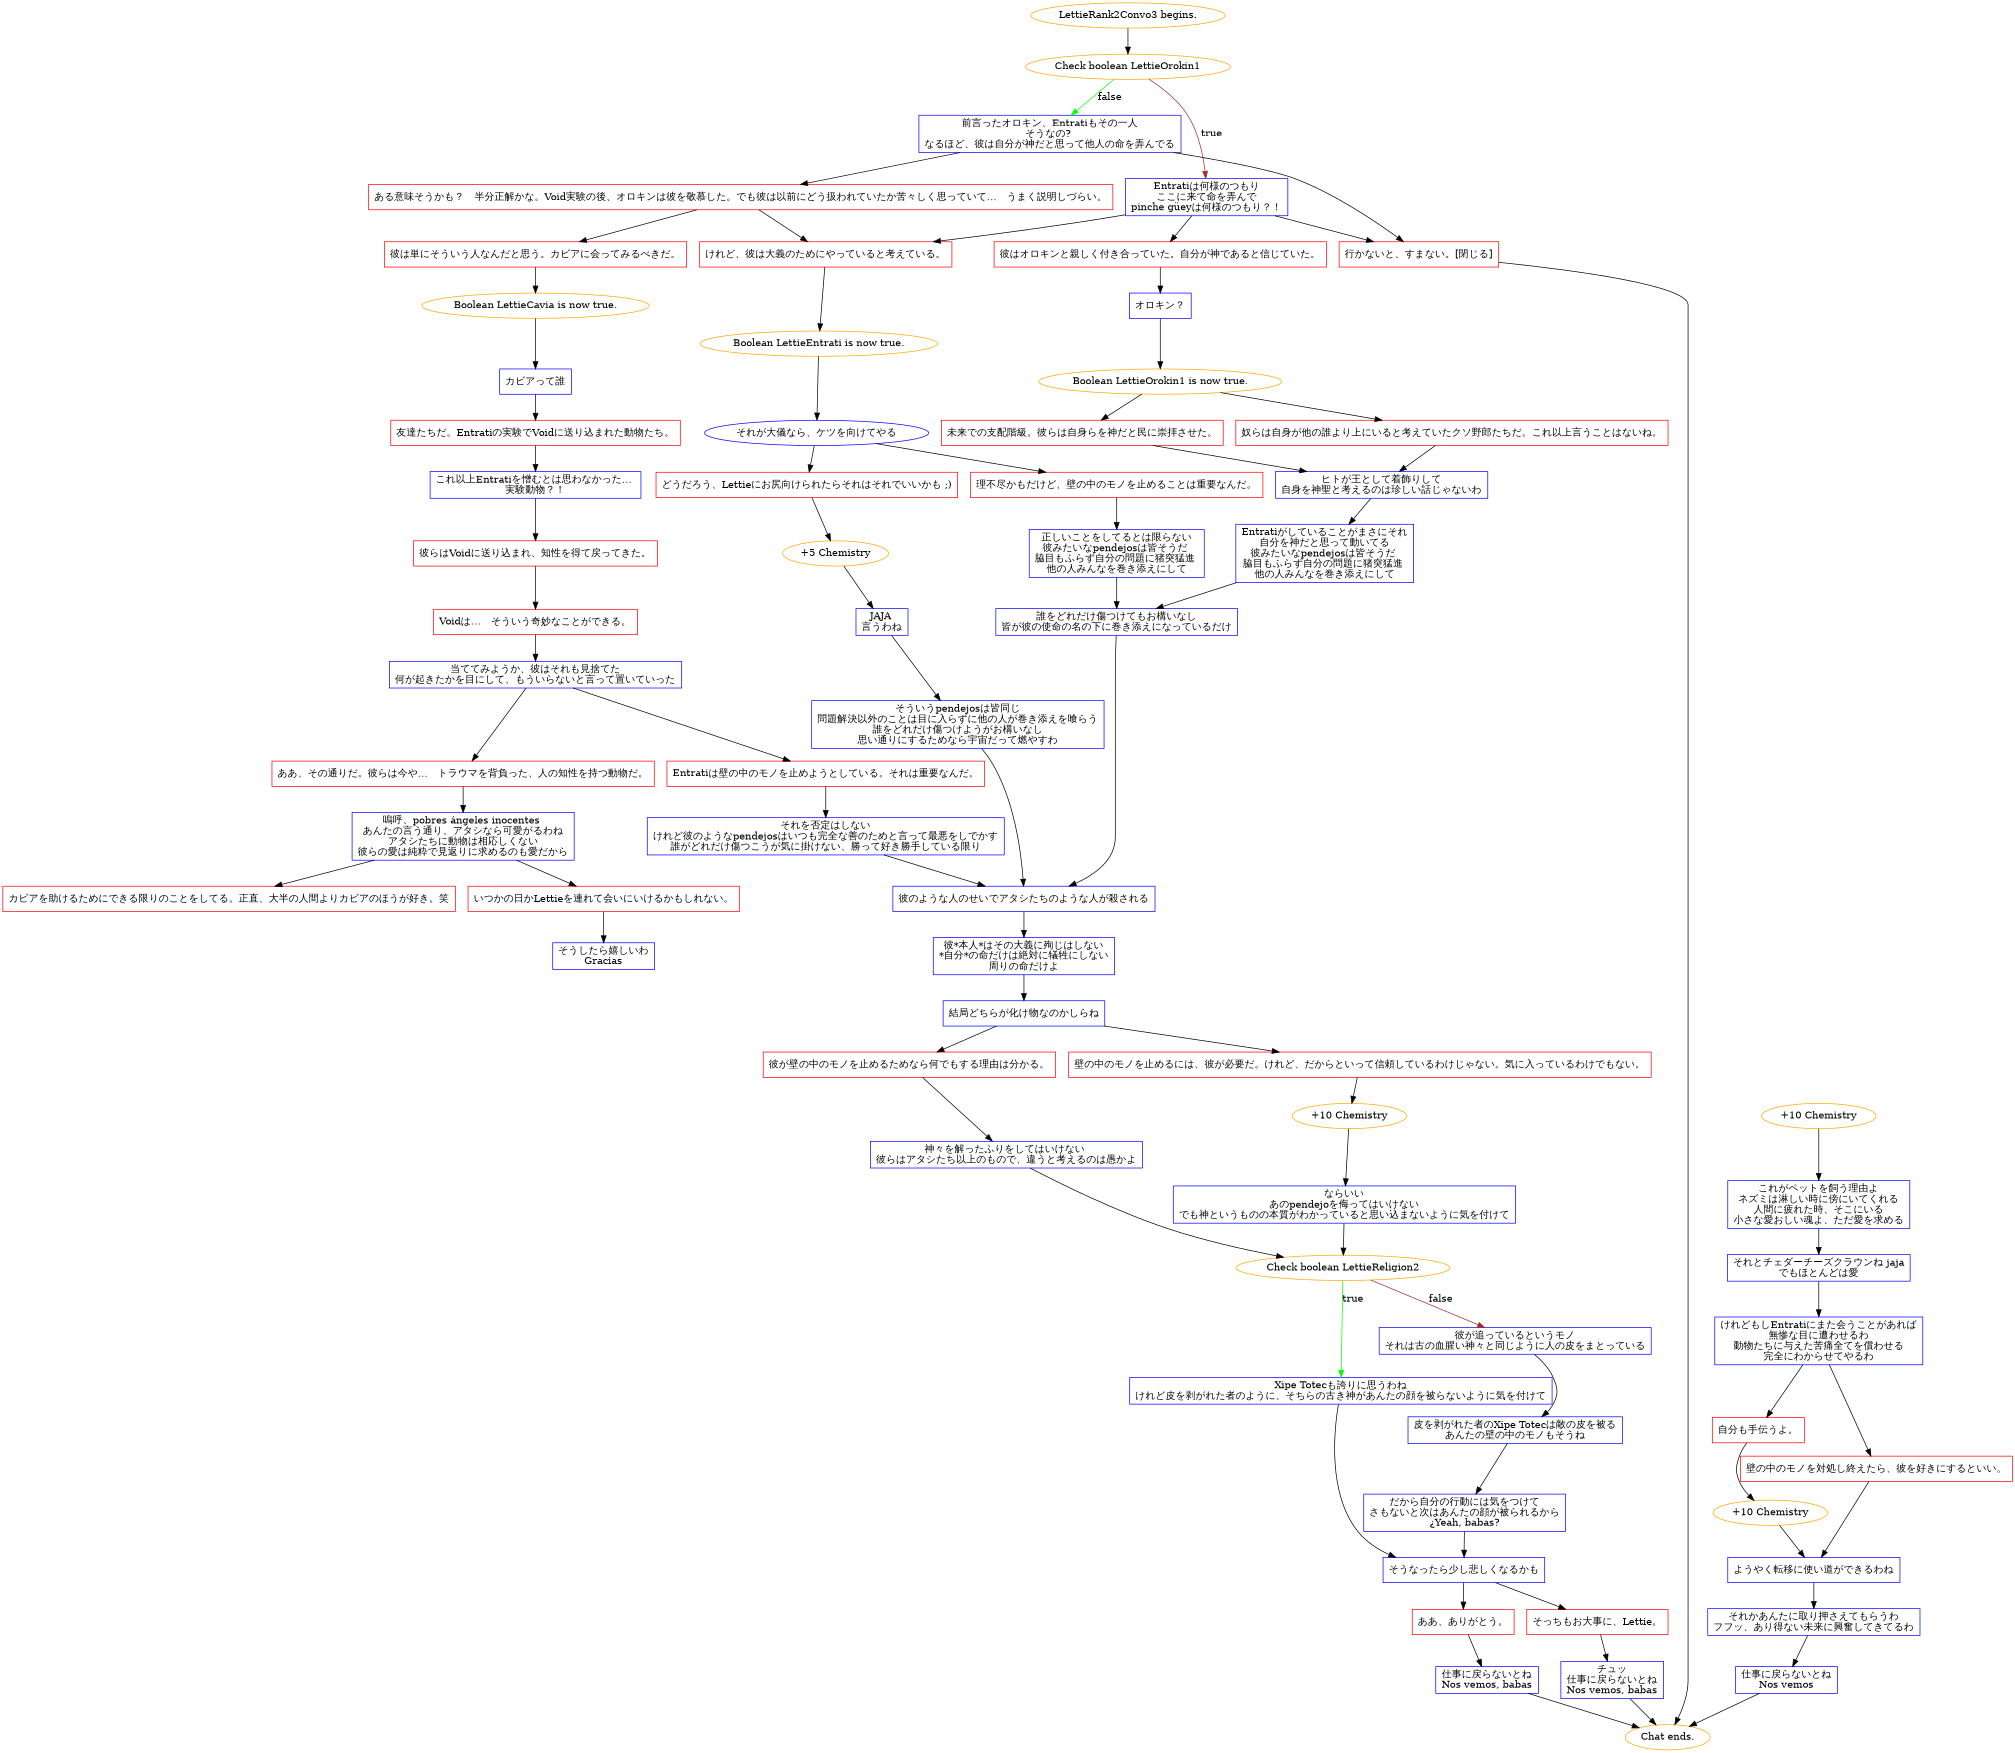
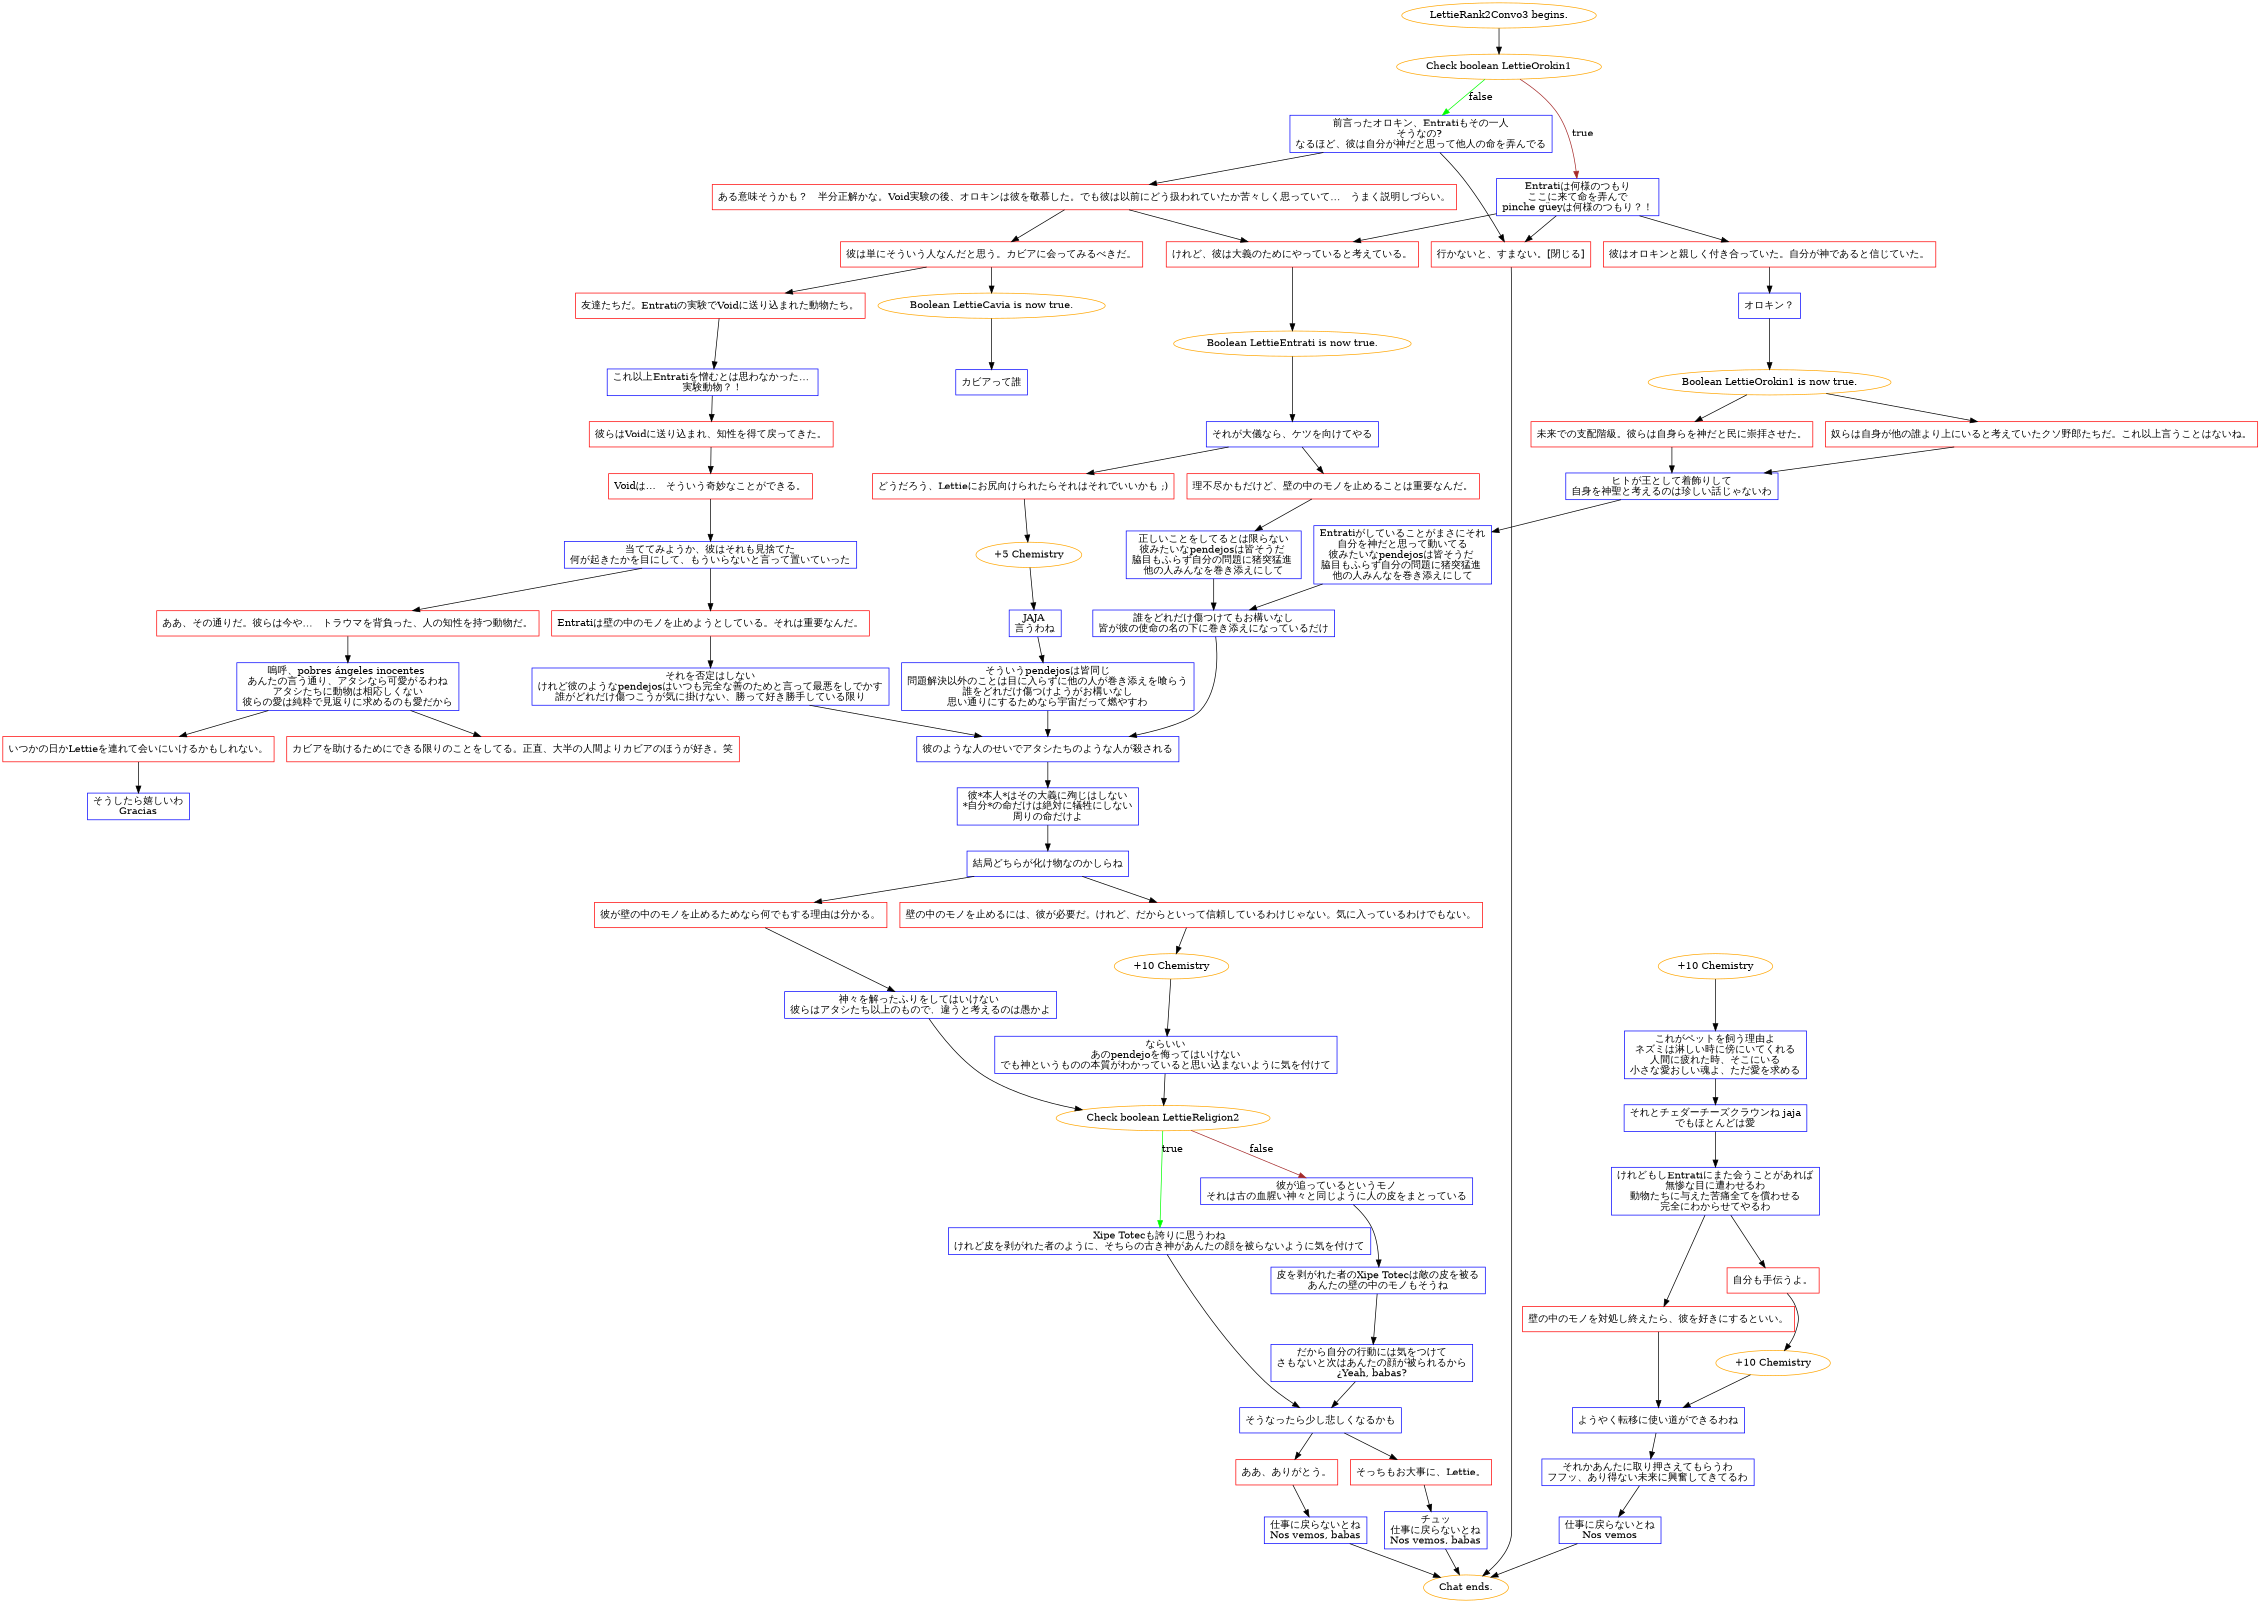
edge "カビアって誰" -> "友達たちだ。Entratiの実験でVoidに送り込まれた動物たち。": now "彼は単にそういう人なんだと思う。カビアに会ってみるべきだ。" -> "友達たちだ。Entratiの実験でVoidに送り込まれた動物たち。"
node "それが大儀なら、ケツを向けてやる": shape ellipse -> box
